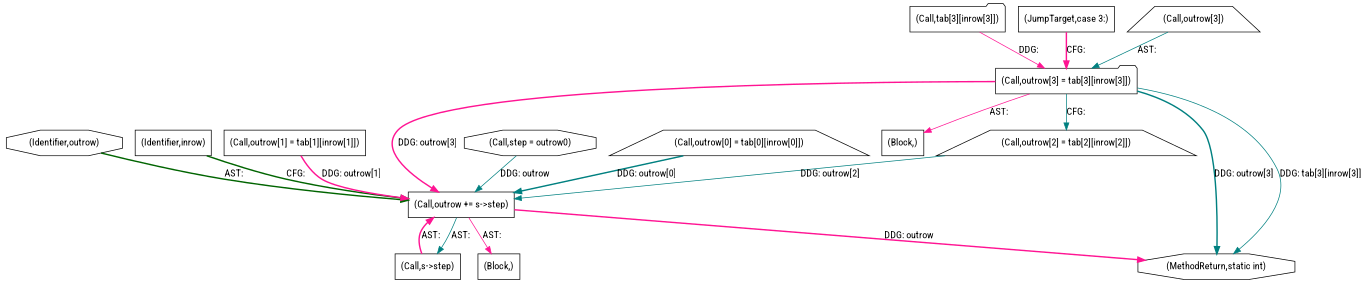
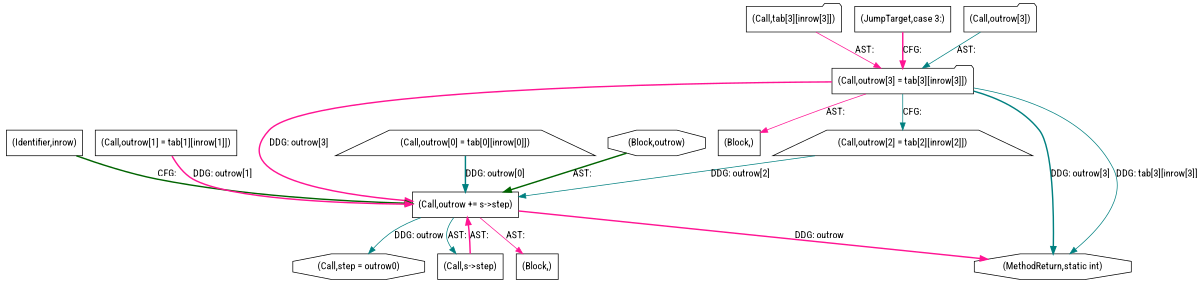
node "(Call,outrow[3])": shape trapezium -> folder
edge "(Call,tab[3][inrow[3]])" -> "(Call,outrow[3] = tab[3][inrow[3]])": label "DDG: " -> "AST: "
node "(Identifier,outrow)": label "(Identifier,outrow)" -> "(Block,outrow)"
edge "(Call,step = outrow0)" -> "(Call,outrow += s->step)": reversed
